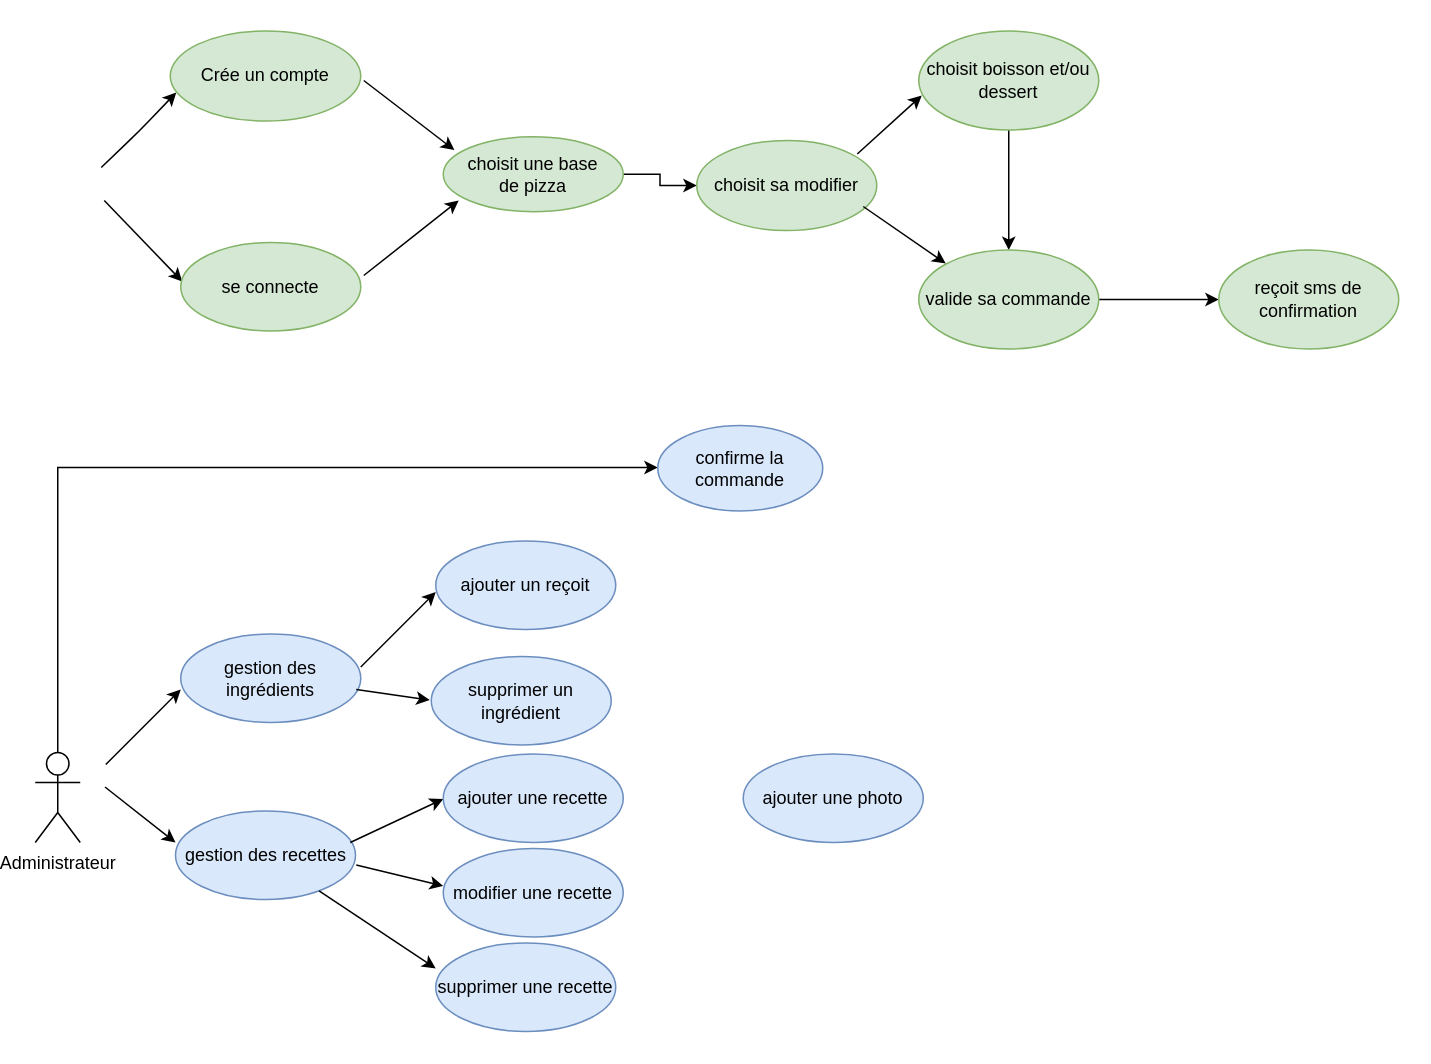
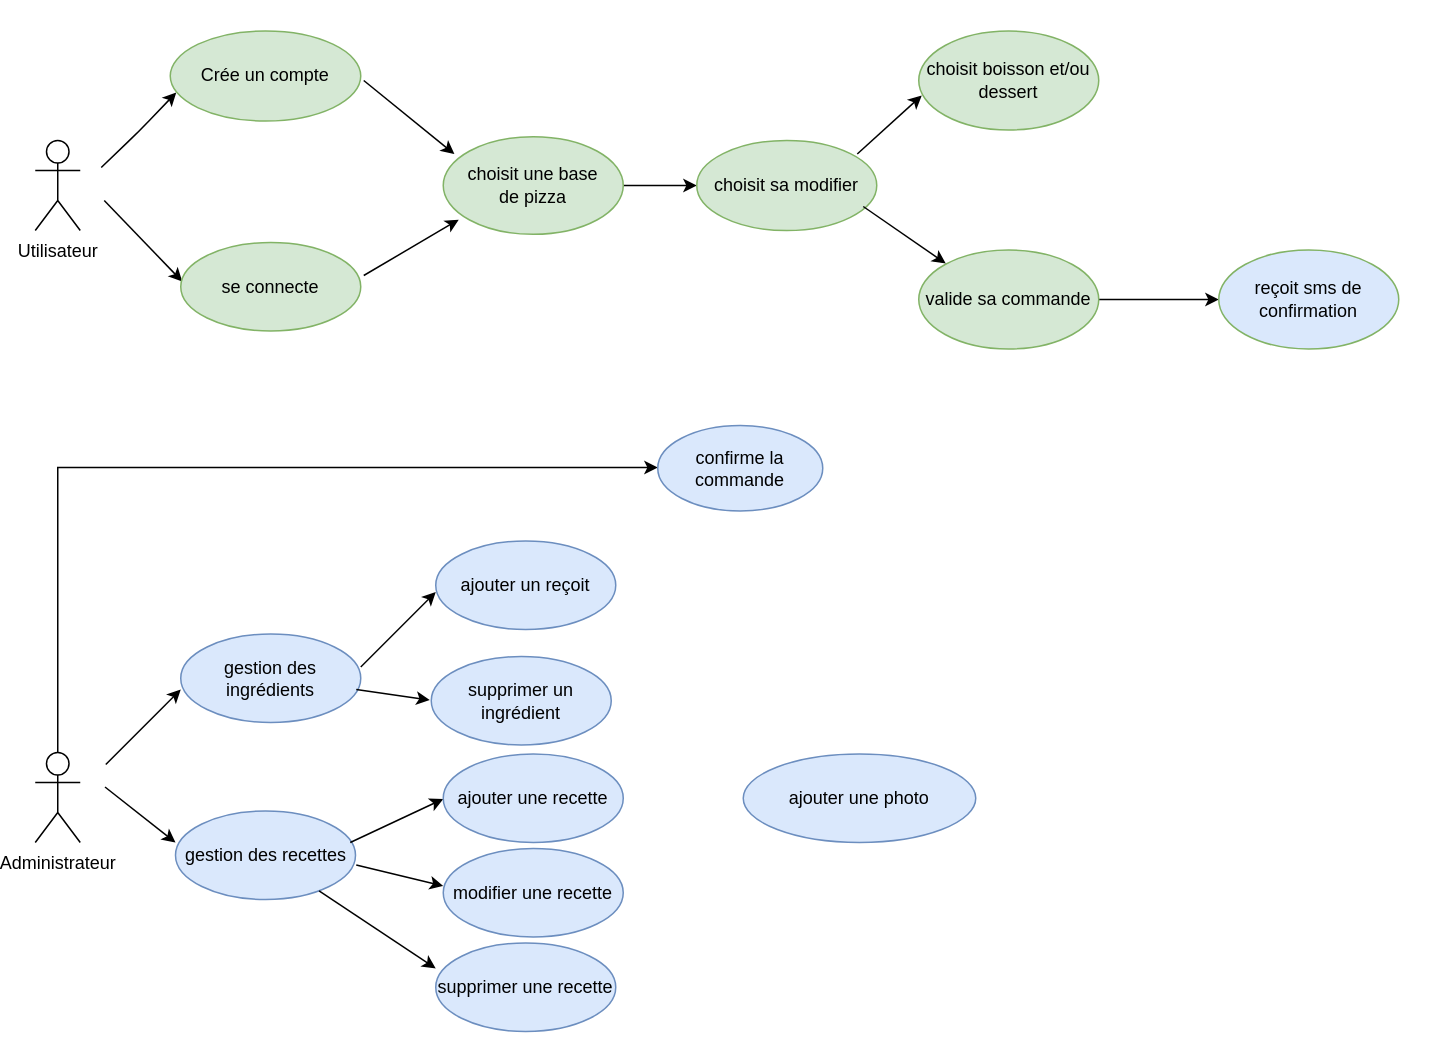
node "choisit une base de pizza": size 180x75 -> 180x98
node "Utilisateur": added
edge "choisit boisson et/ou dessert" -> "valide sa commande": removed
node "reçoit sms de confirmation": fillcolor #d5e8d4 -> #dae8fc
node "ajouter une photo": size 180x89 -> 233x89
